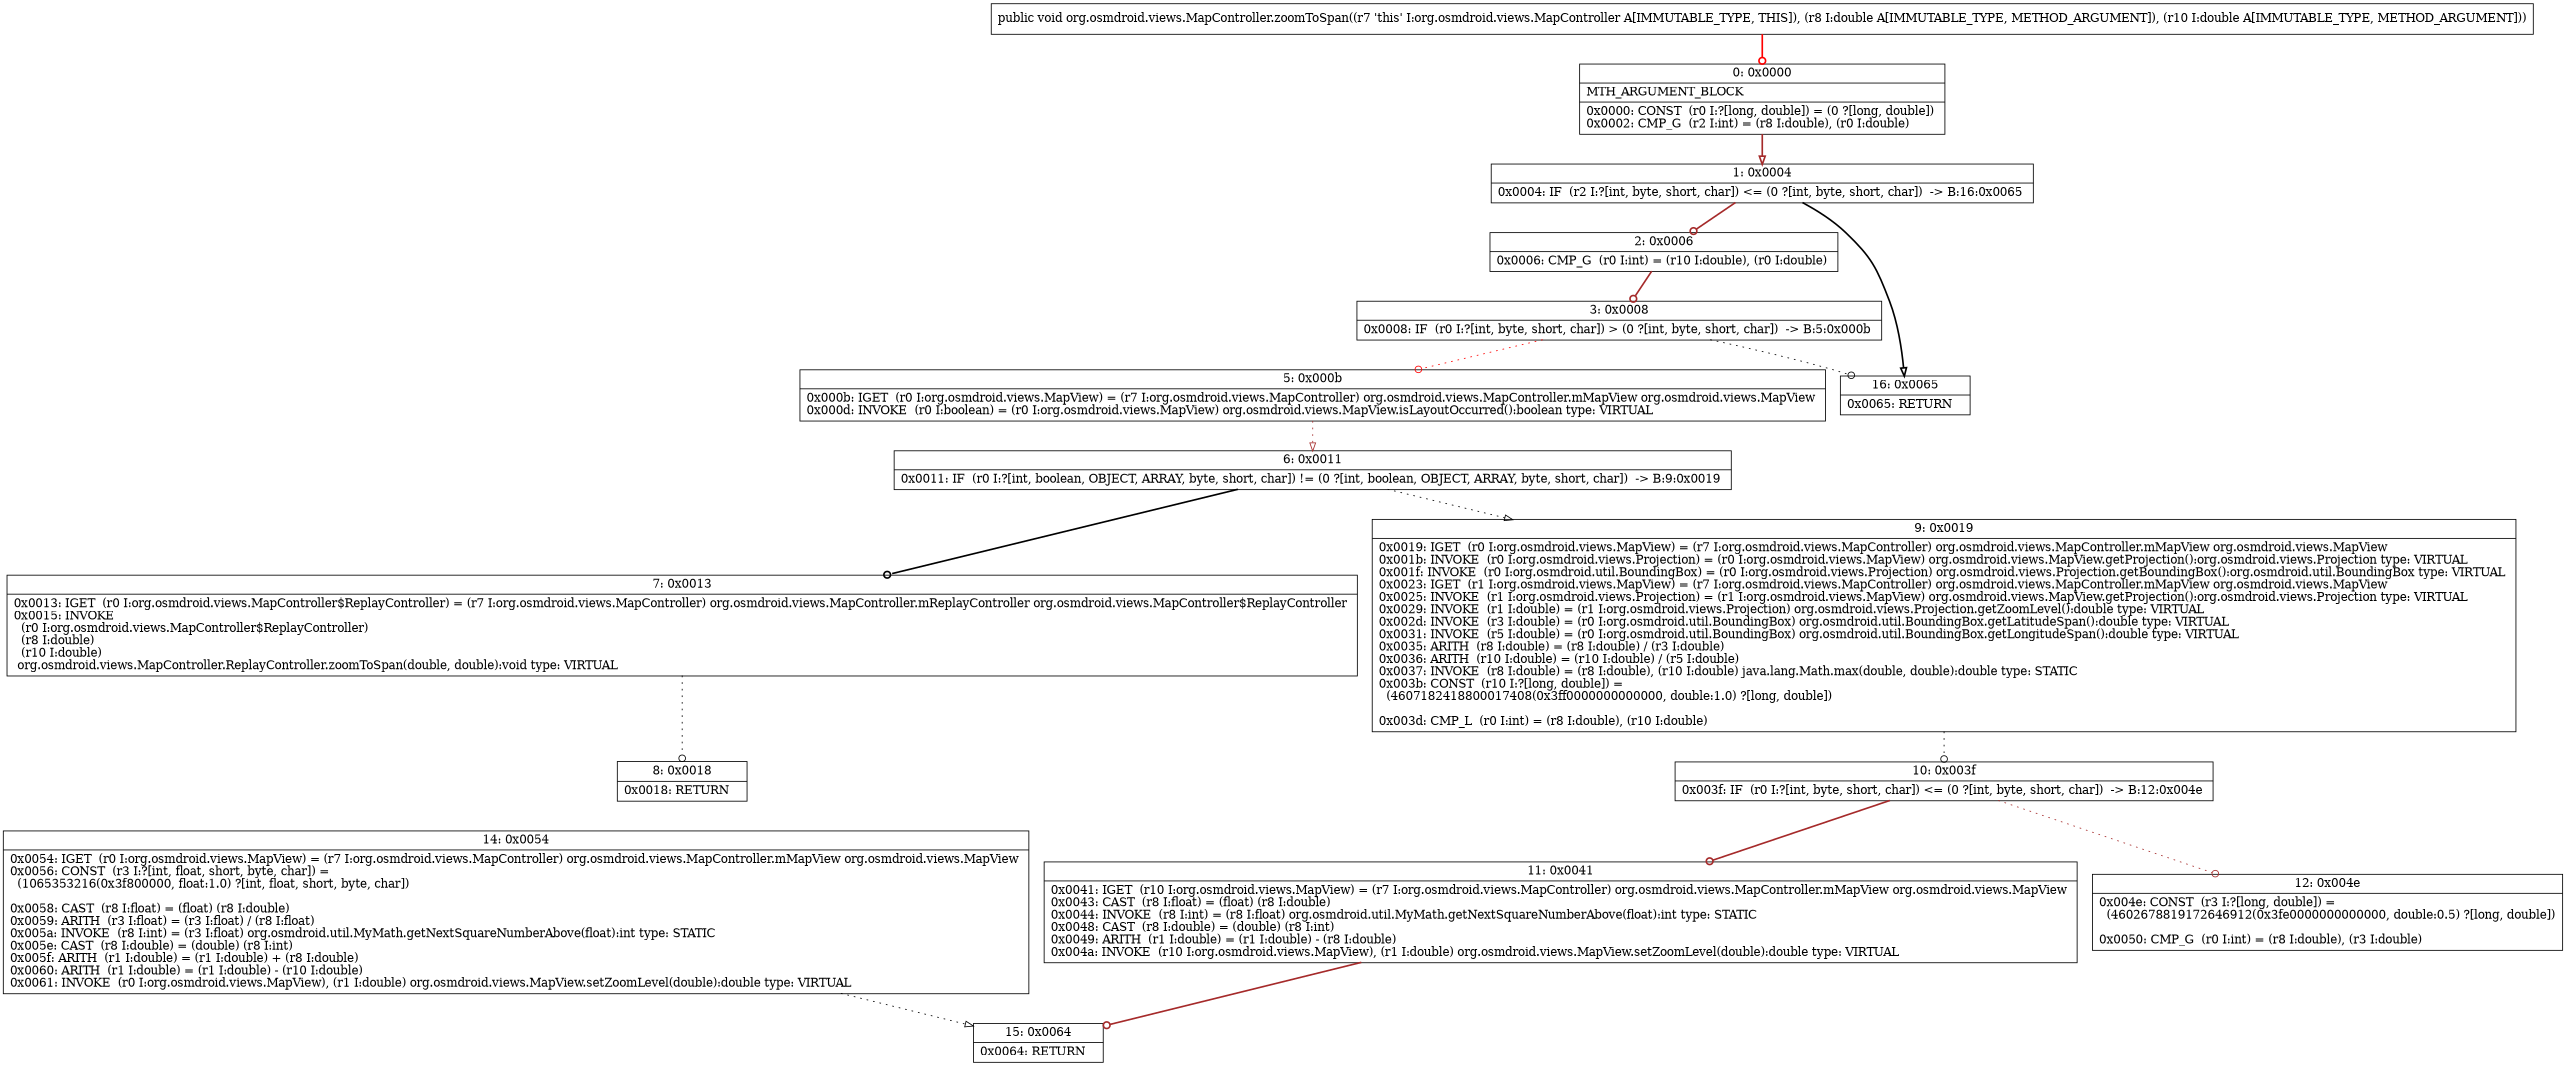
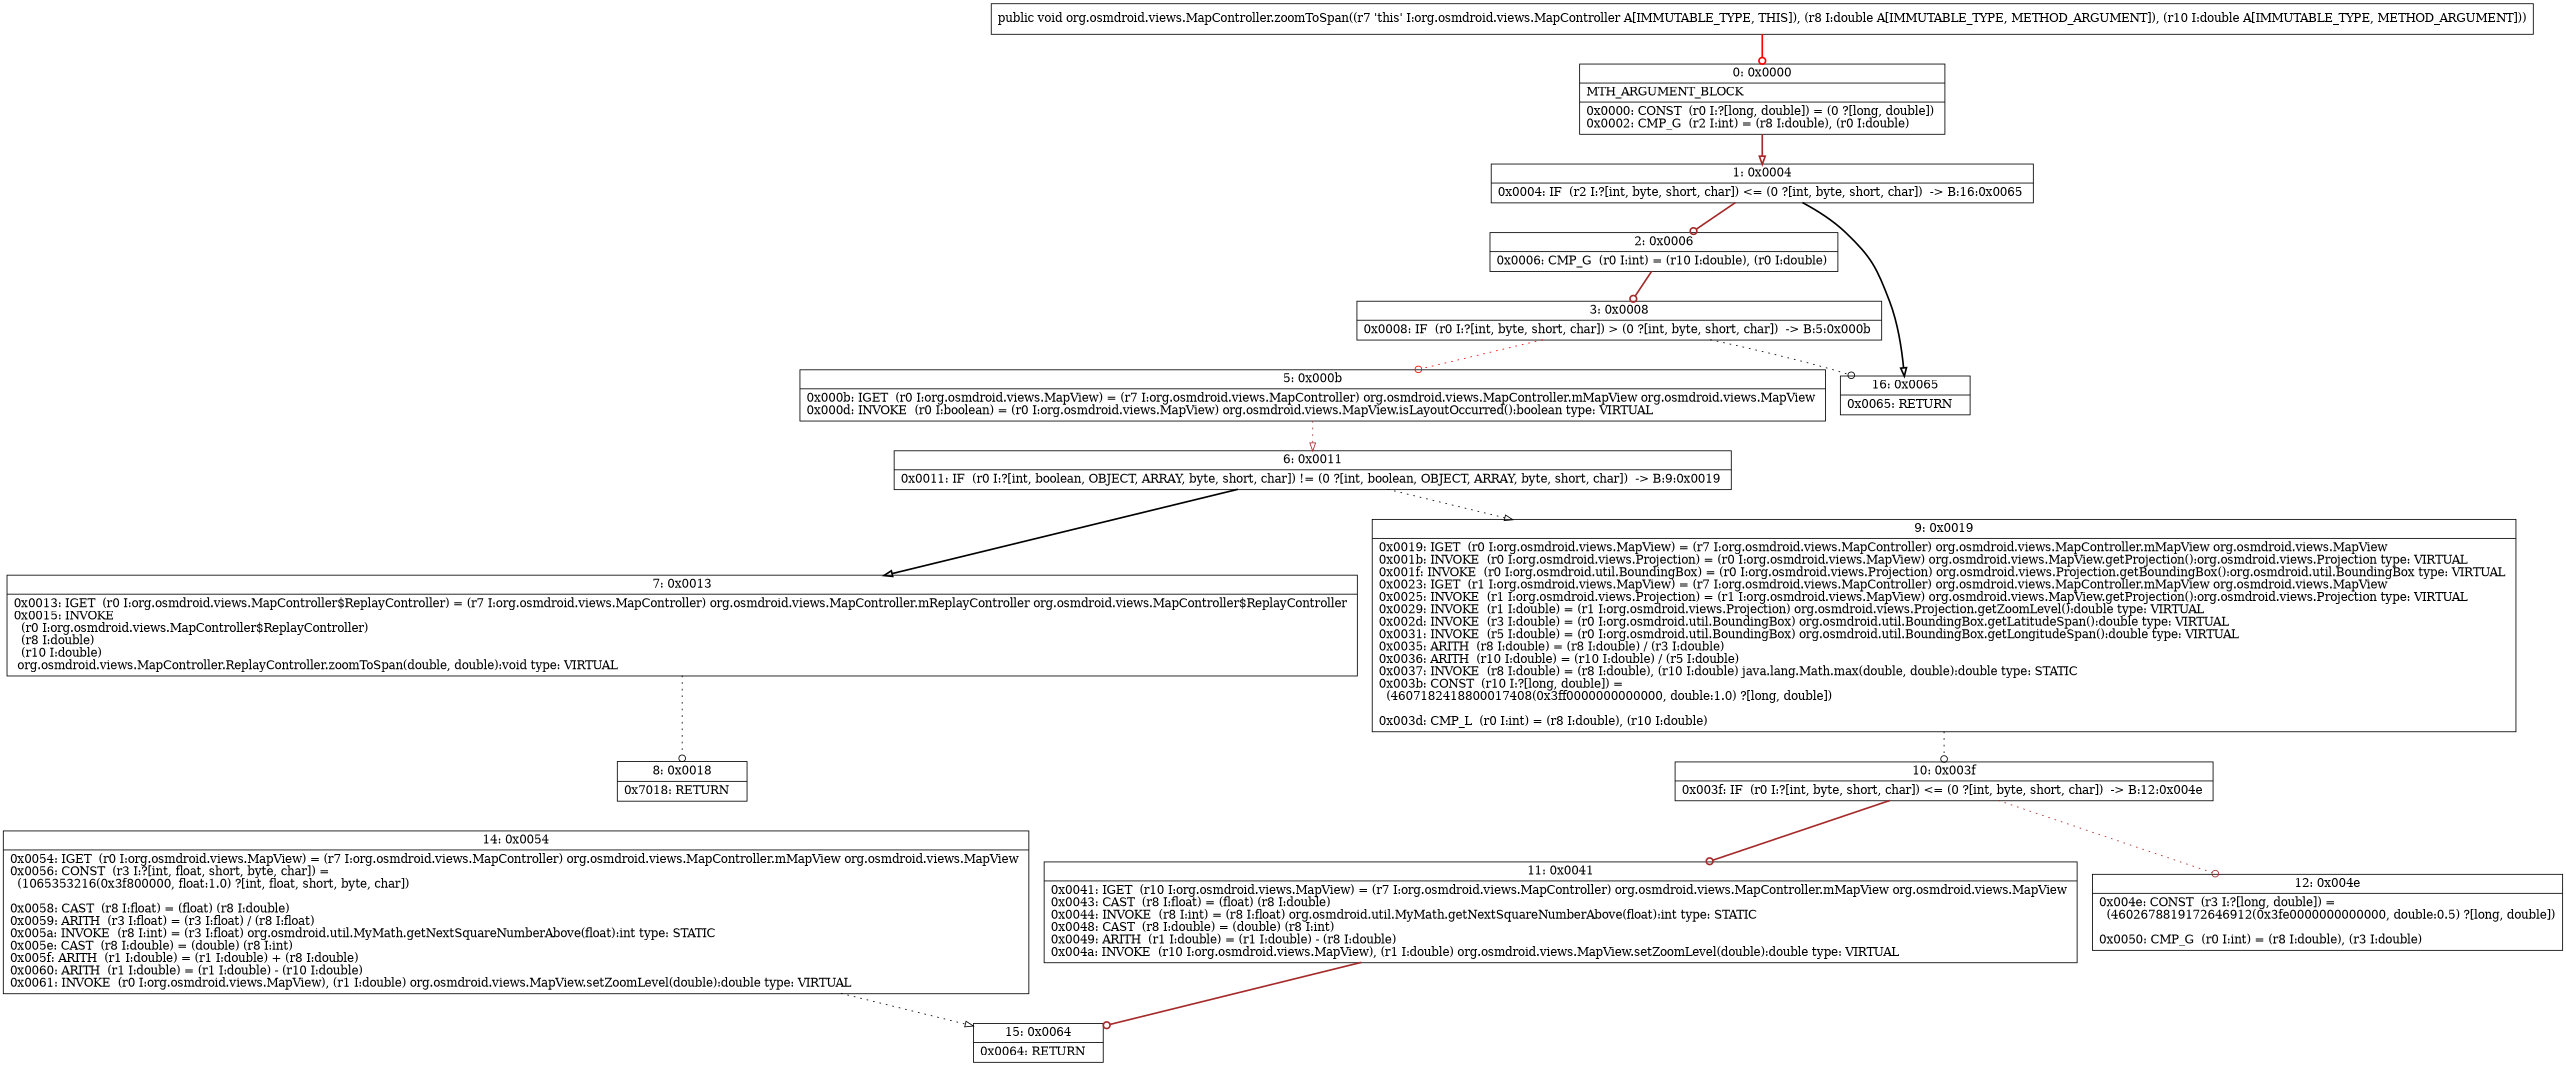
edge "6: 0x0011" -> "7: 0x0013": arrowhead odot -> onormal
node "8: 0x0018": text "0x0018: RETURN" -> "0x7018: RETURN"
